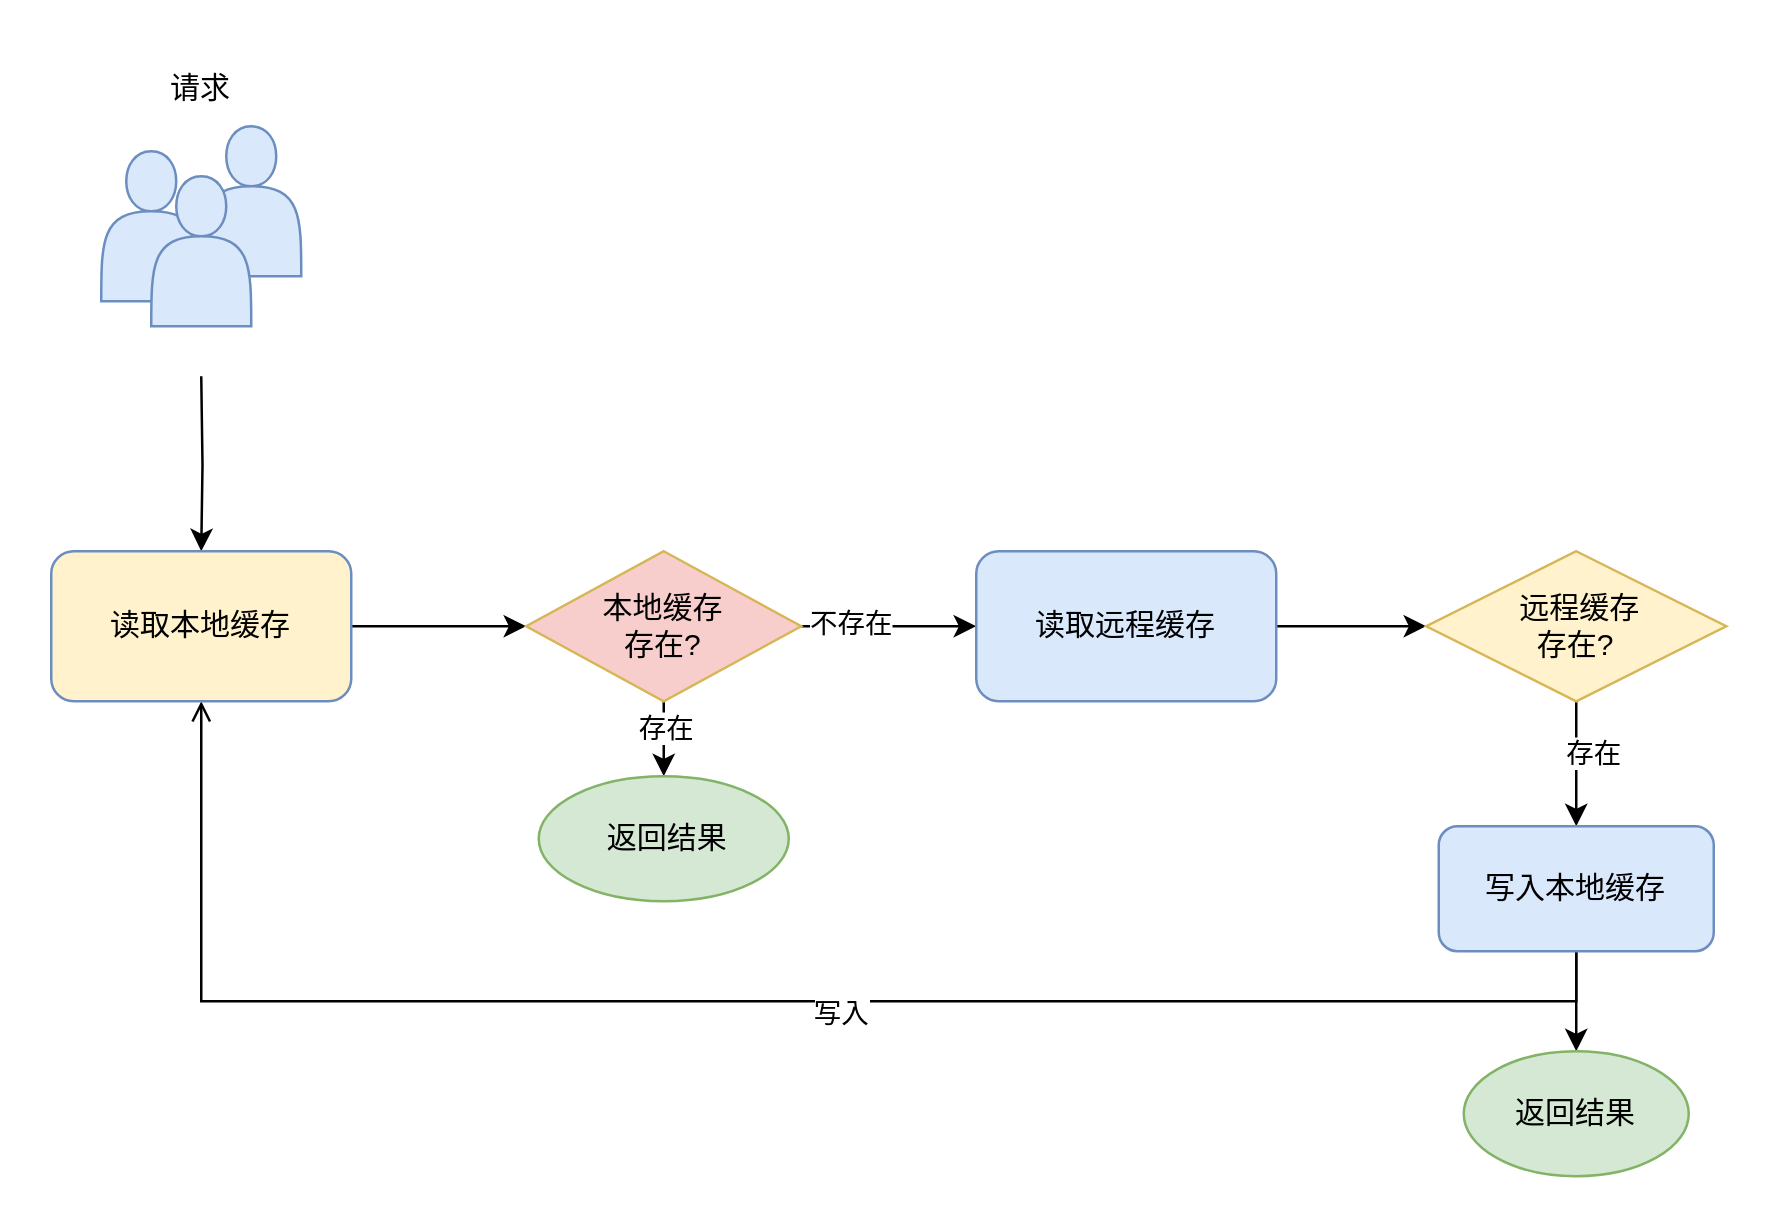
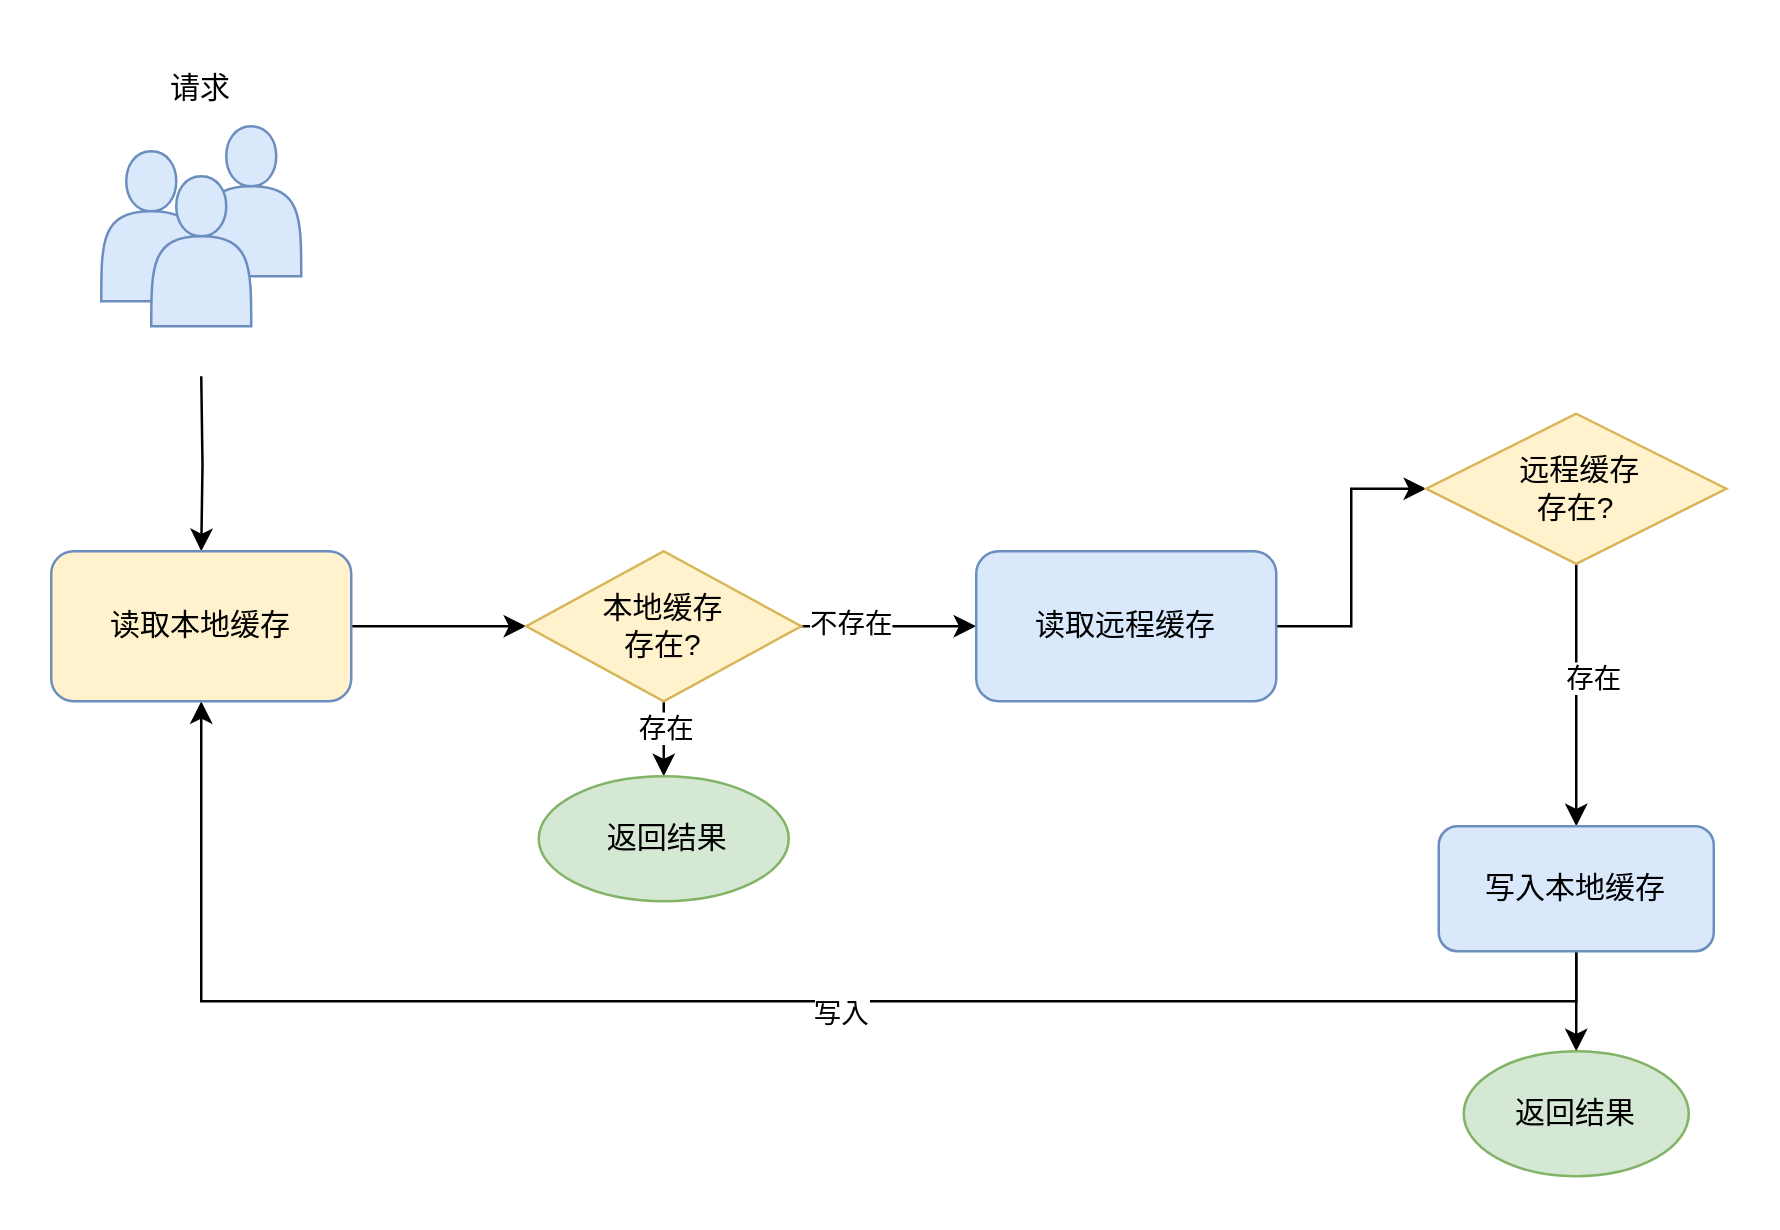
node "本地缓存 存在?": fillcolor #f8cecc -> #fff2cc
node "远程缓存 存在?": moved (1576, 626) -> (1576, 489)
edge "写入本地缓存" -> "读取本地缓存": arrowhead open -> classic
